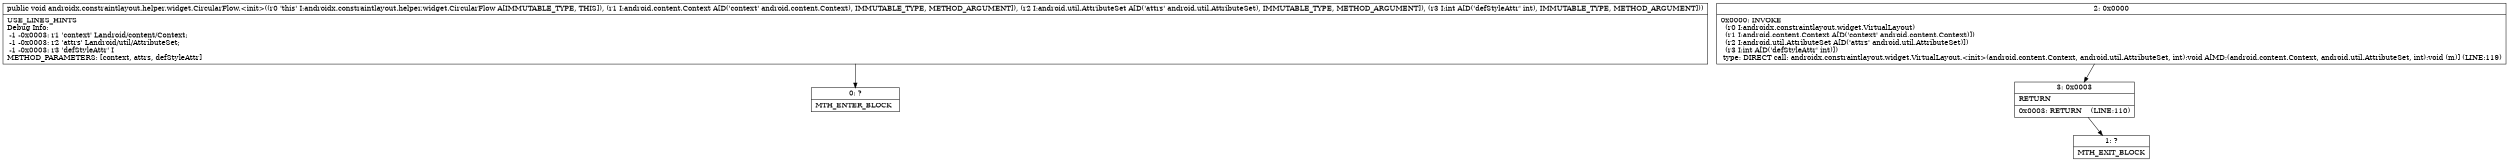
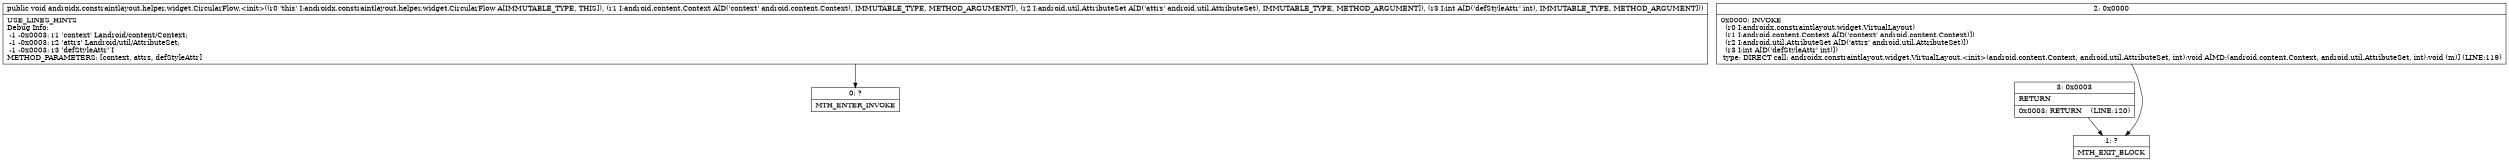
edge "2: 0x0000" -> "3: 0x0003": now "2: 0x0000" -> "1: ?"
node "0: ?": text "MTH_ENTER_BLOCK" -> "MTH_ENTER_INVOKE"
node "3: 0x0003": text "0x0003: RETURN    (LINE:110)" -> "0x0003: RETURN    (LINE:120)"
